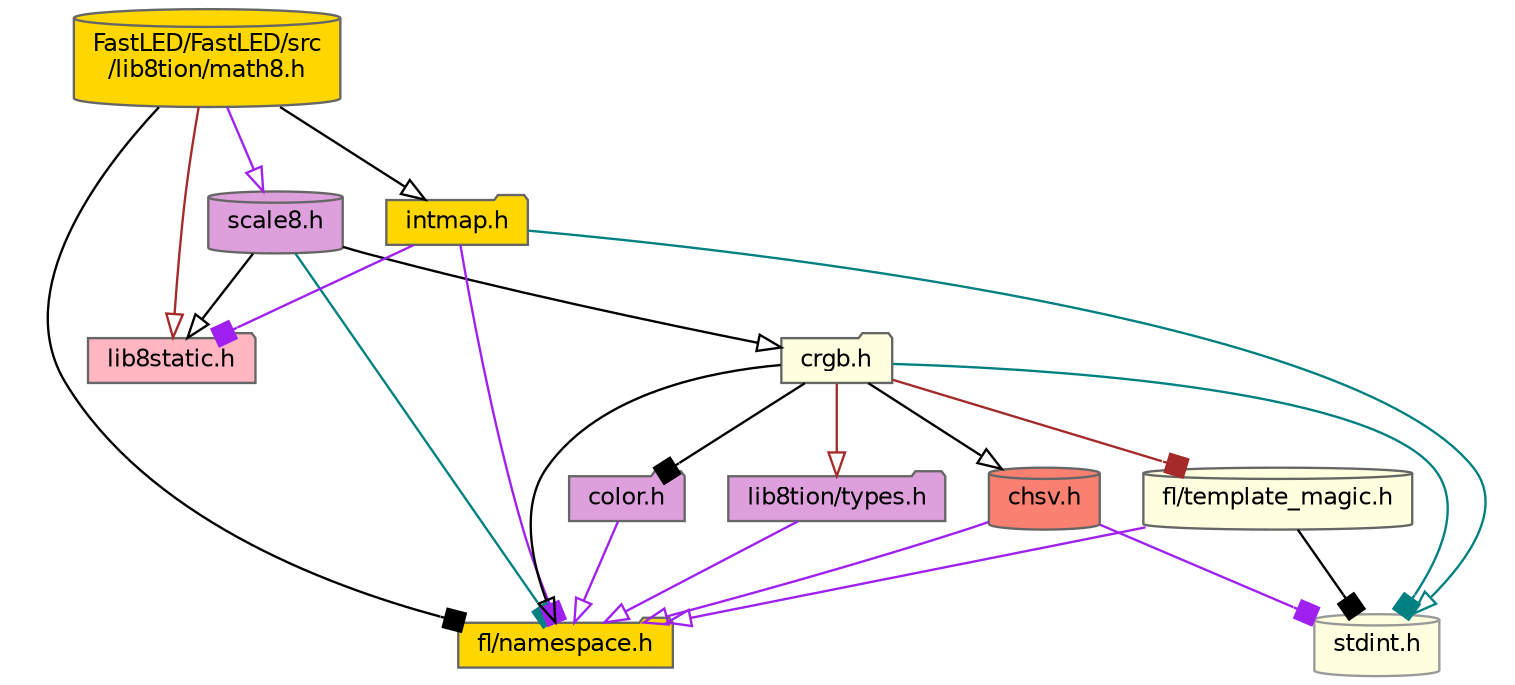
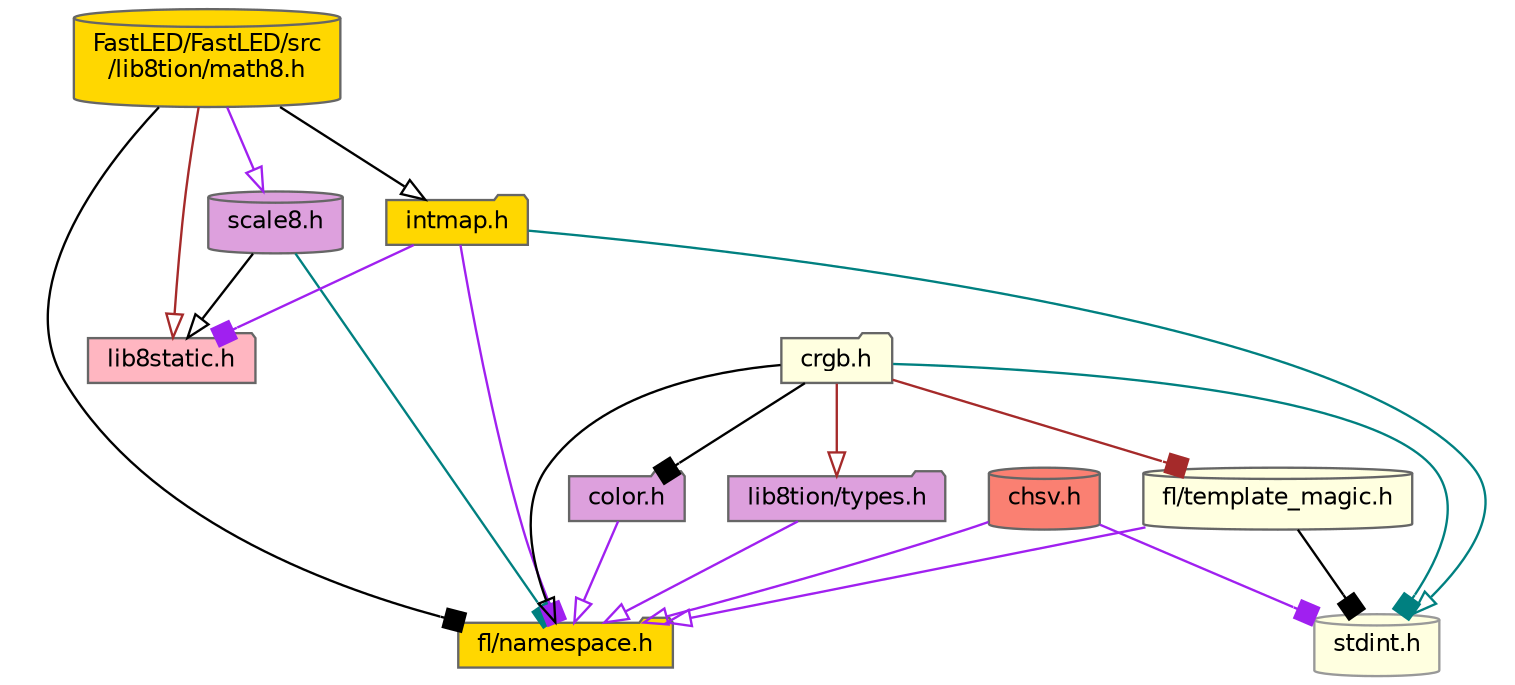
edge "scale8.h" -> "crgb.h": removed
edge "crgb.h" -> "chsv.h": removed
